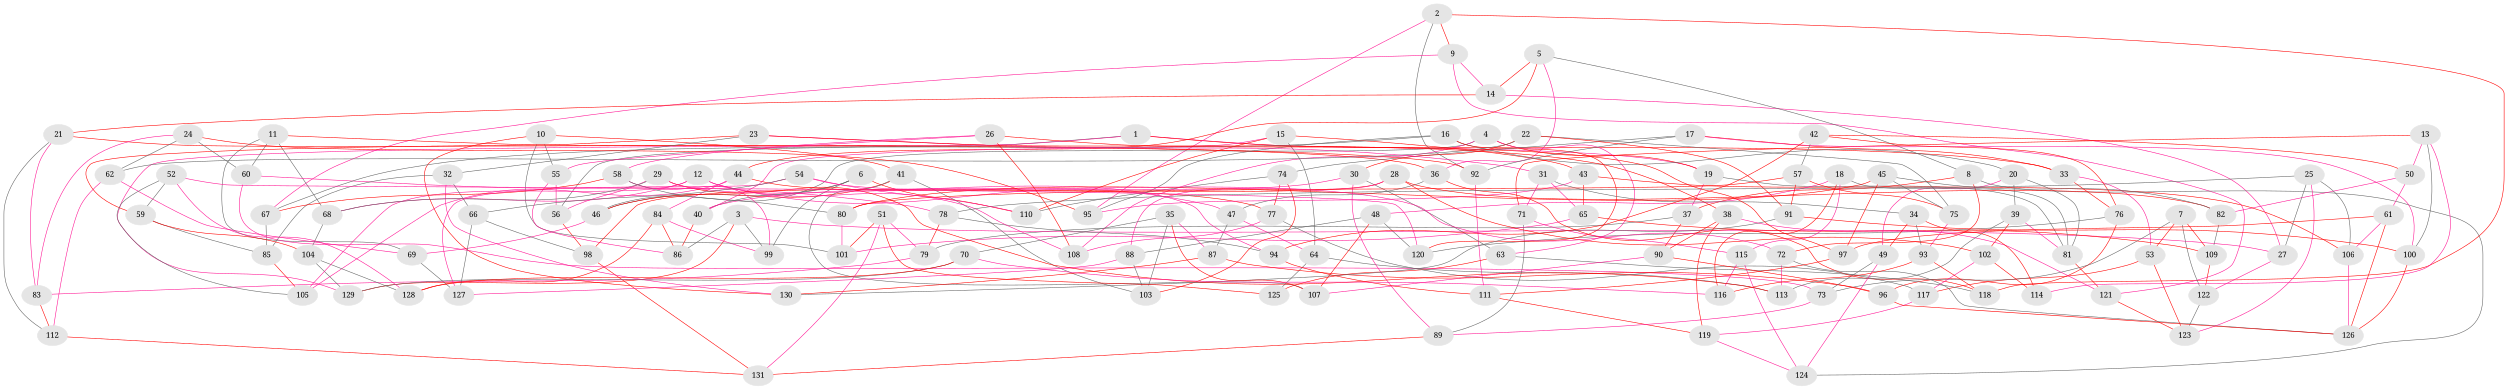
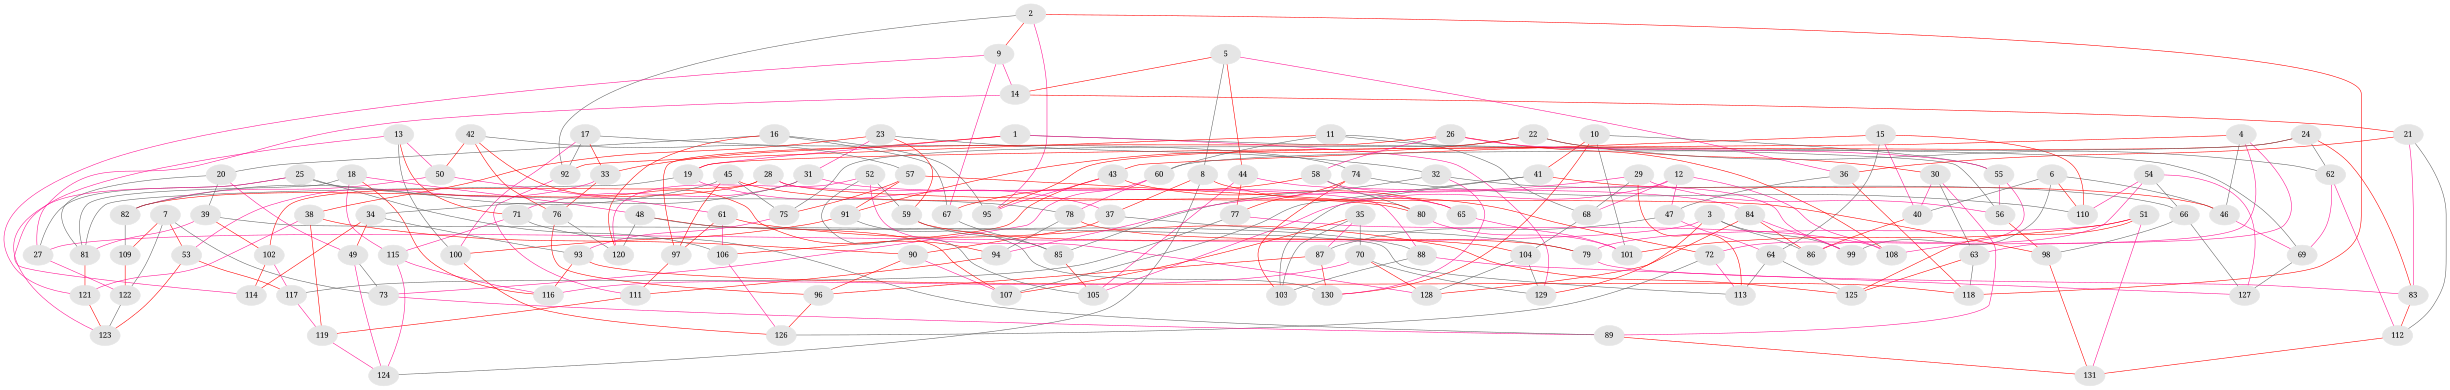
edge "24" -- "83": color deeppink -> red
edge "65" -- "109": removed
edge "61" -- "126": now "61" -- "125"
